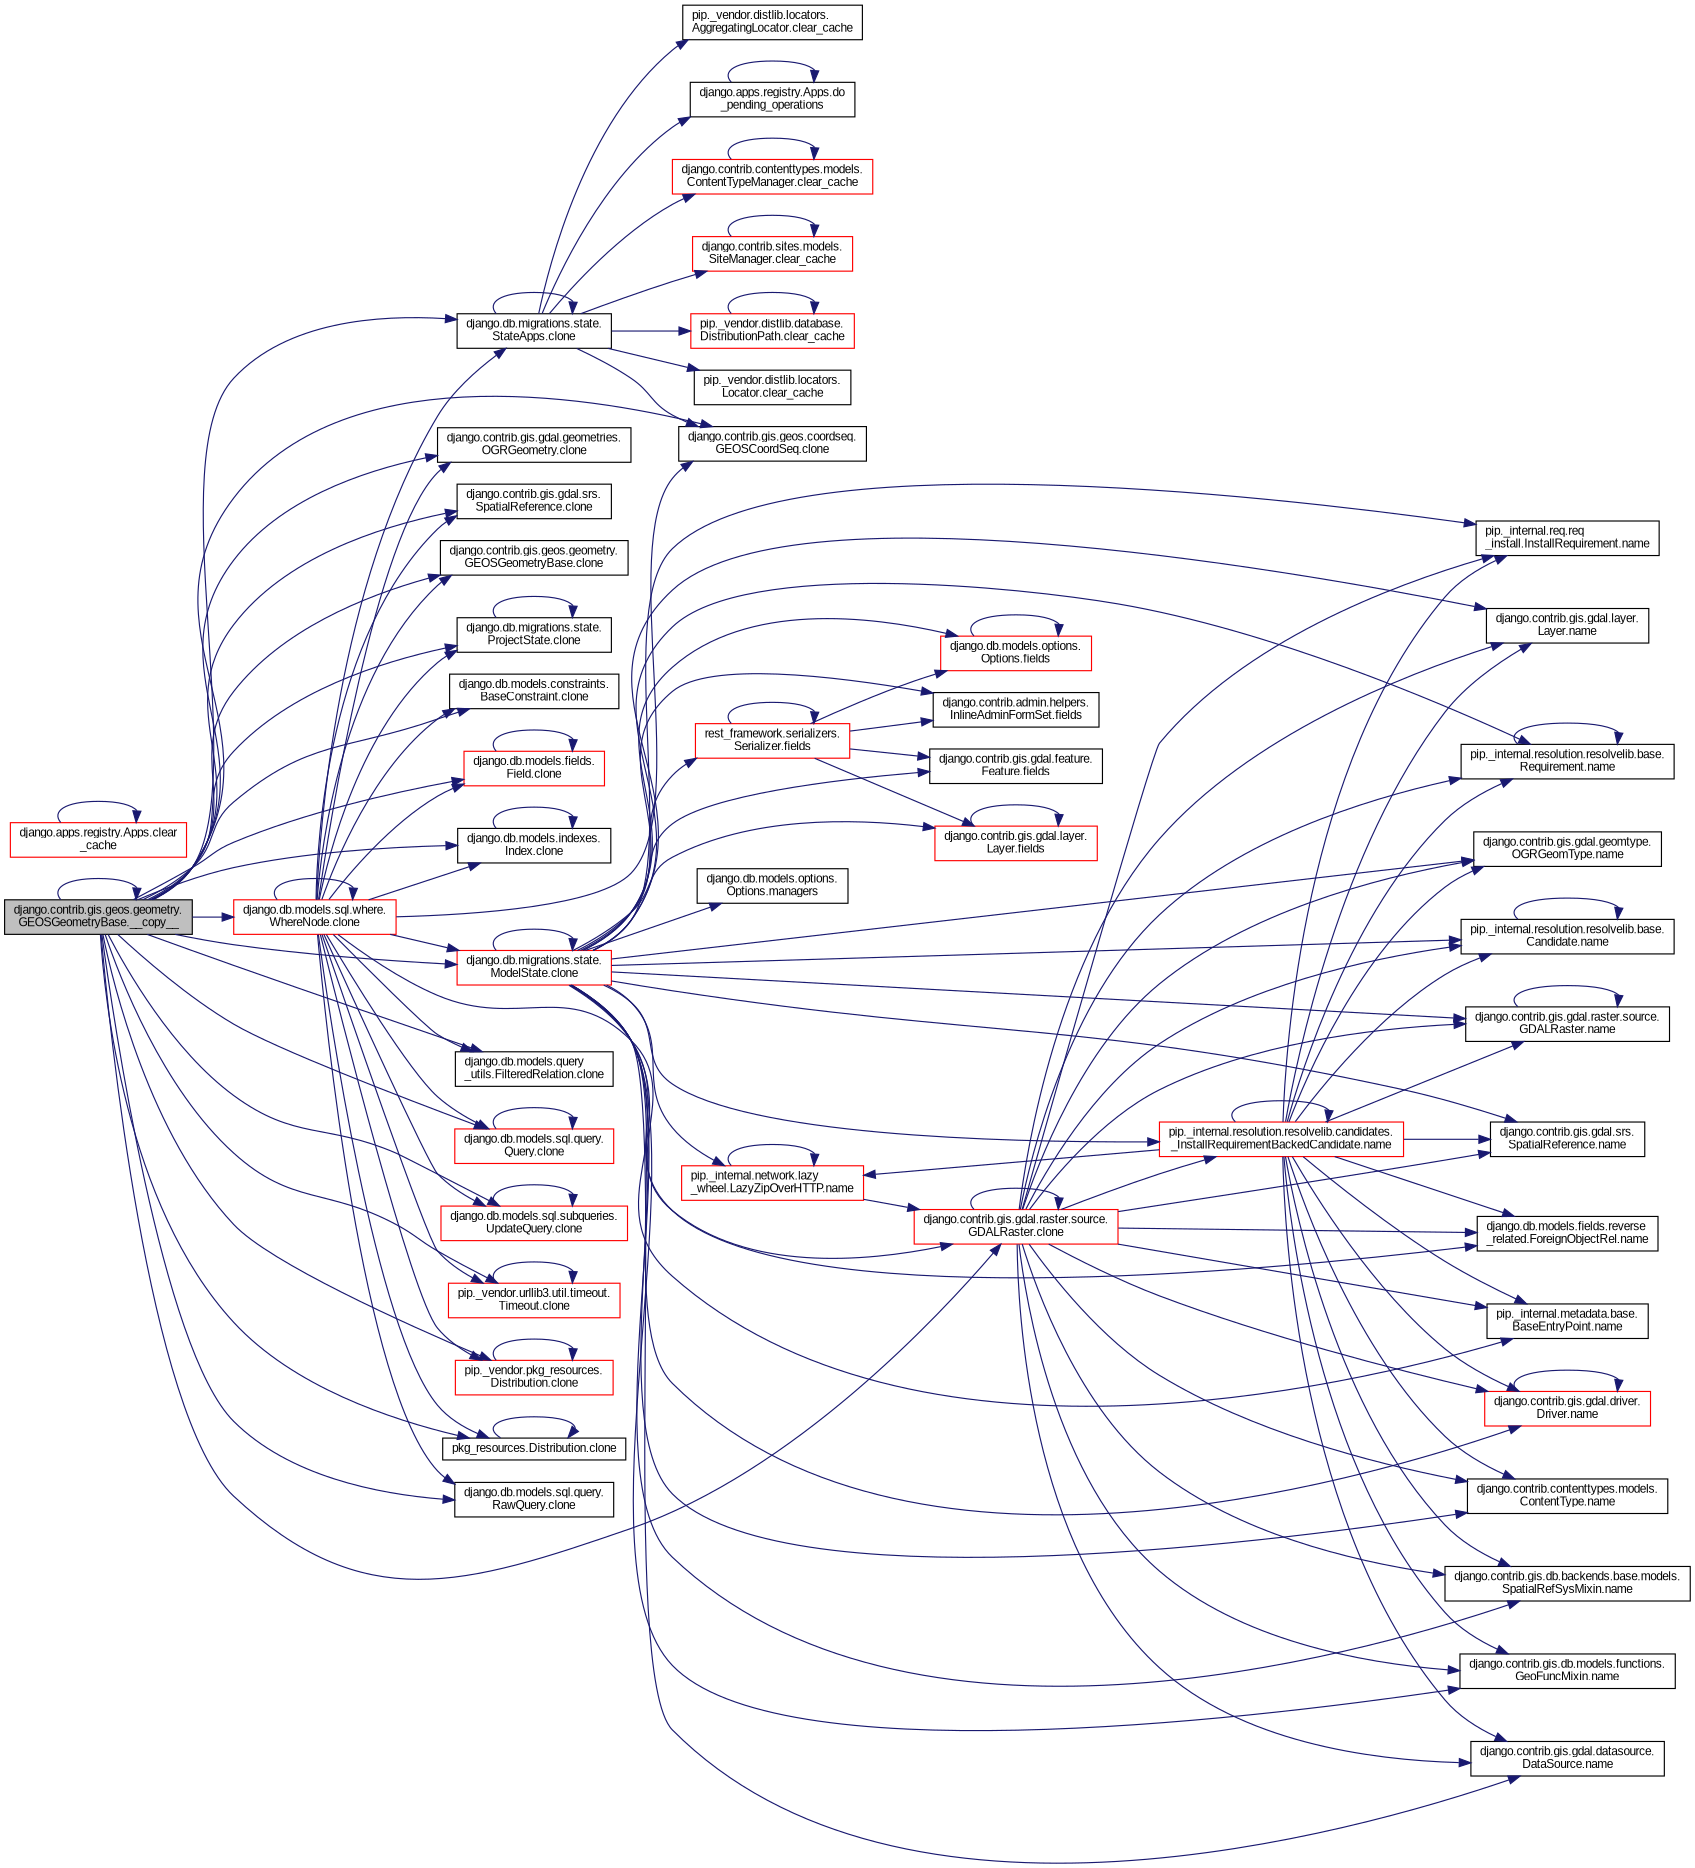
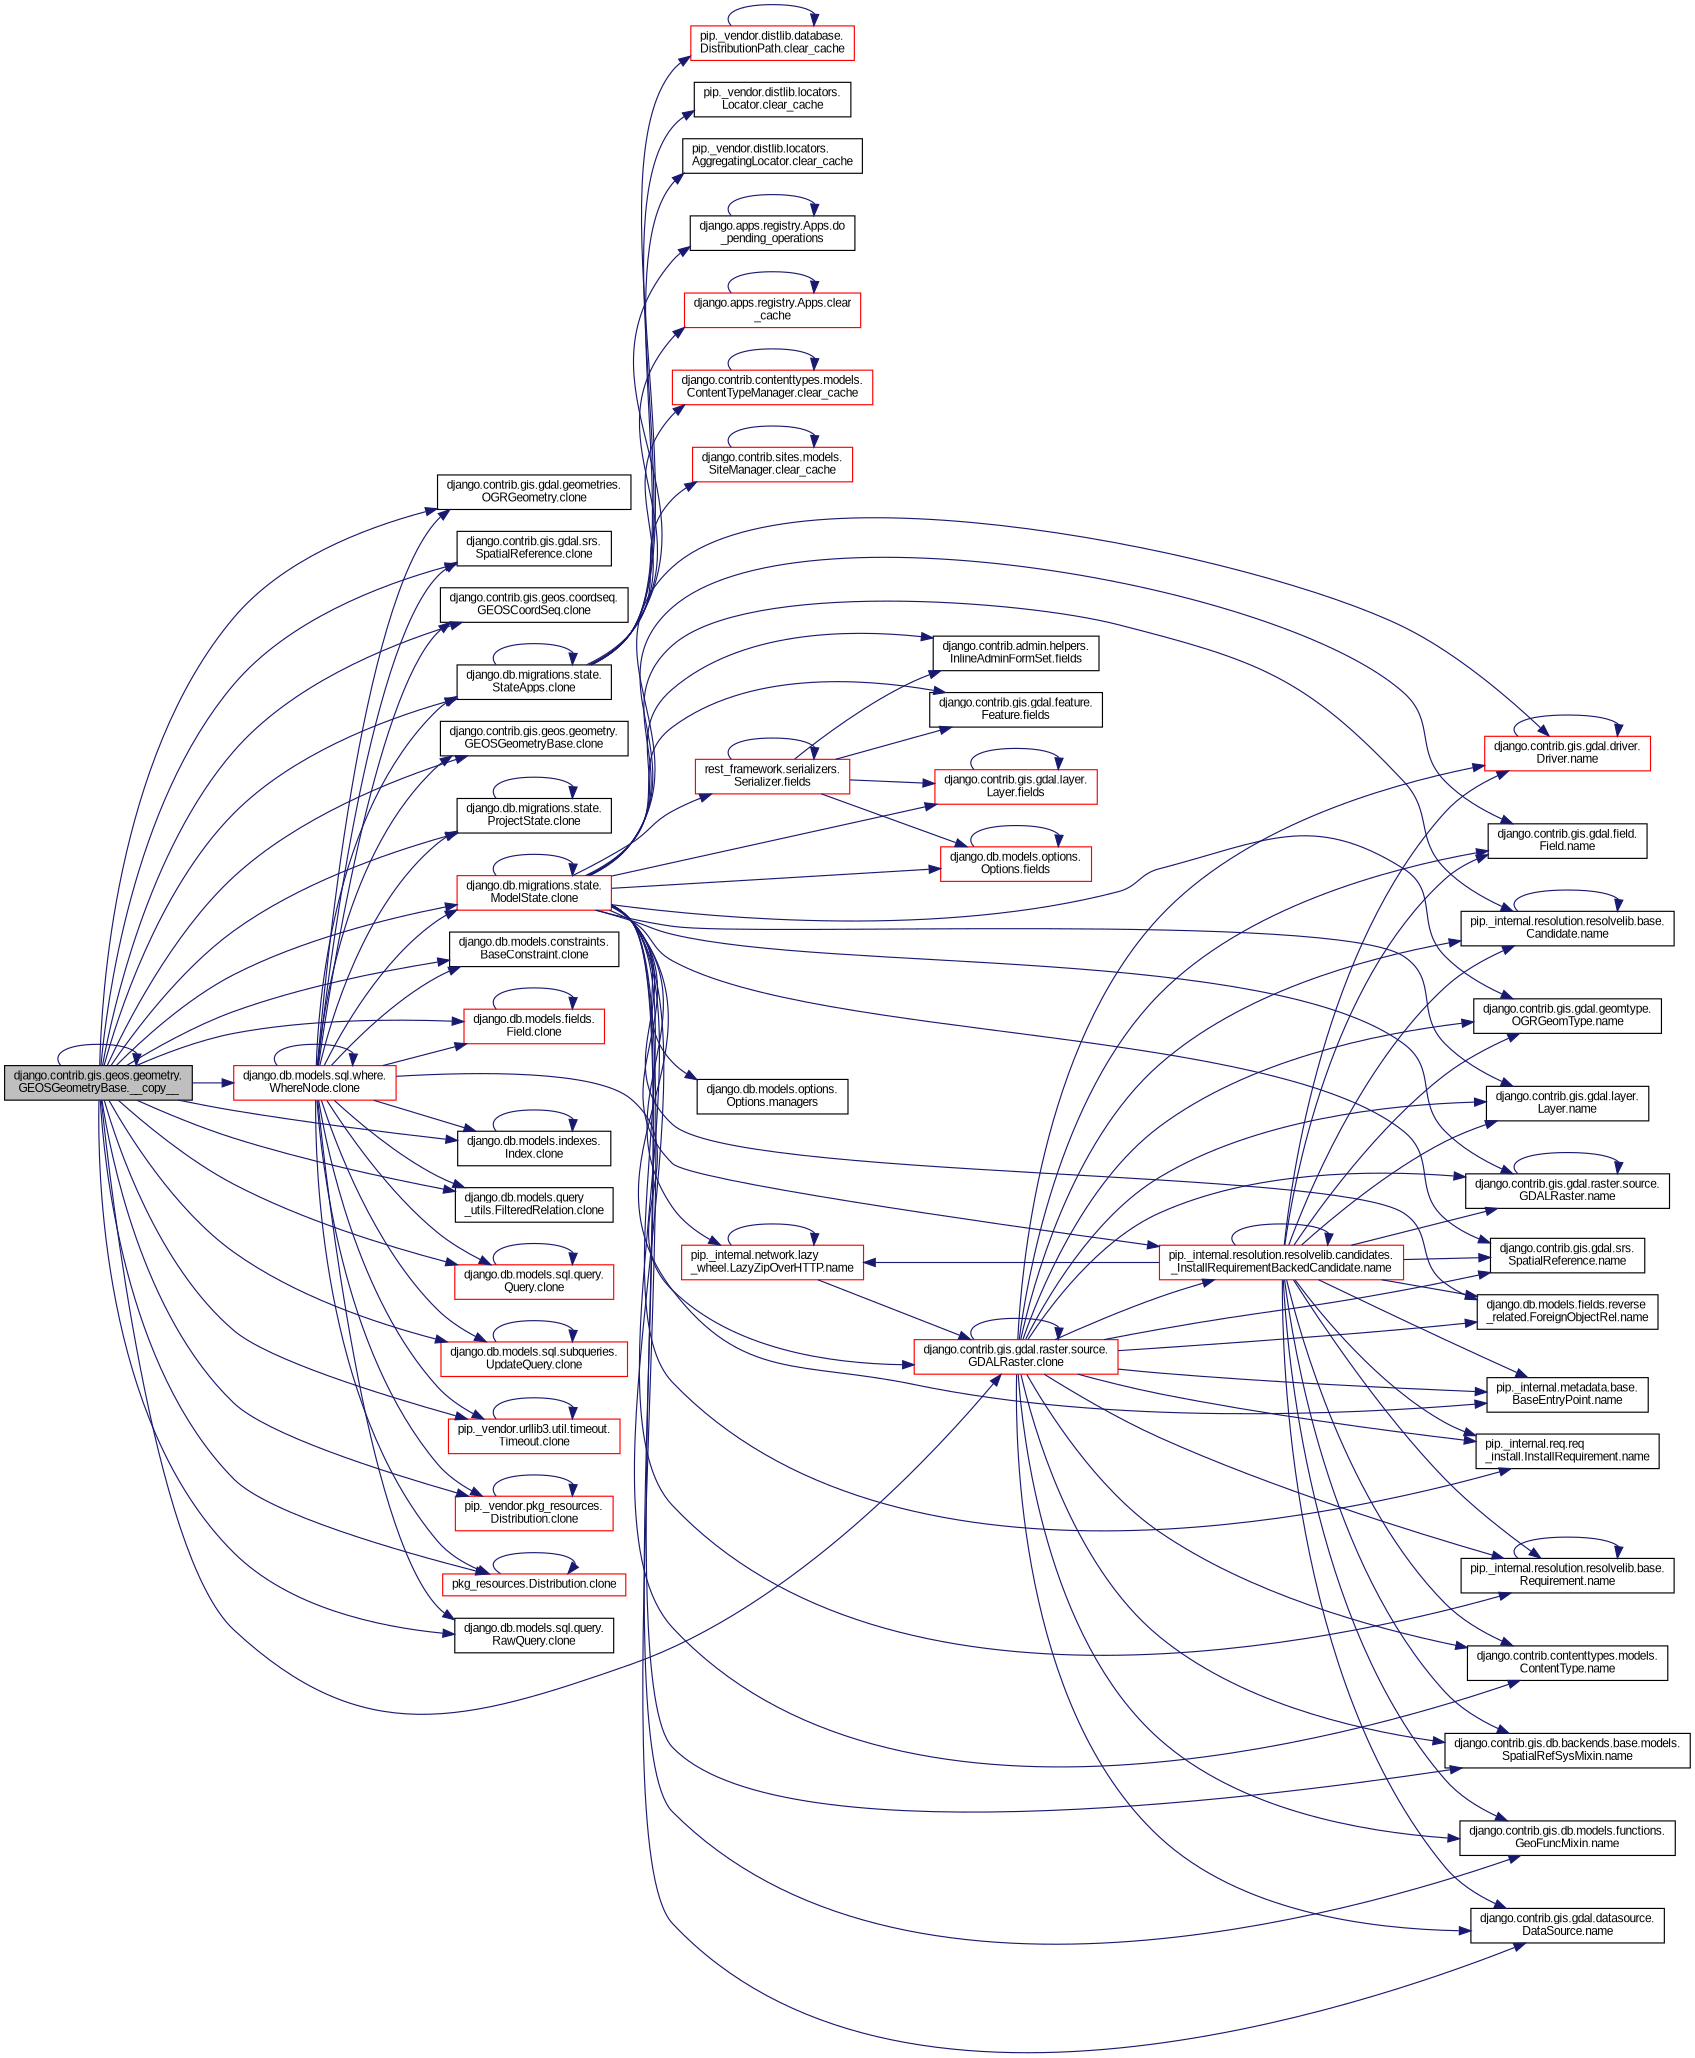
edge "django.db.migrations.state. StateApps.clone" -> "django.contrib.gis.geos.coordseq. GEOSCoordSeq.clone": now "django.db.migrations.state. StateApps.clone" -> "django.apps.registry.Apps.clear _cache"
node "django.contrib.gis.gdal.field. Field.name": added
node "pkg_resources.Distribution.clone": color black -> red
